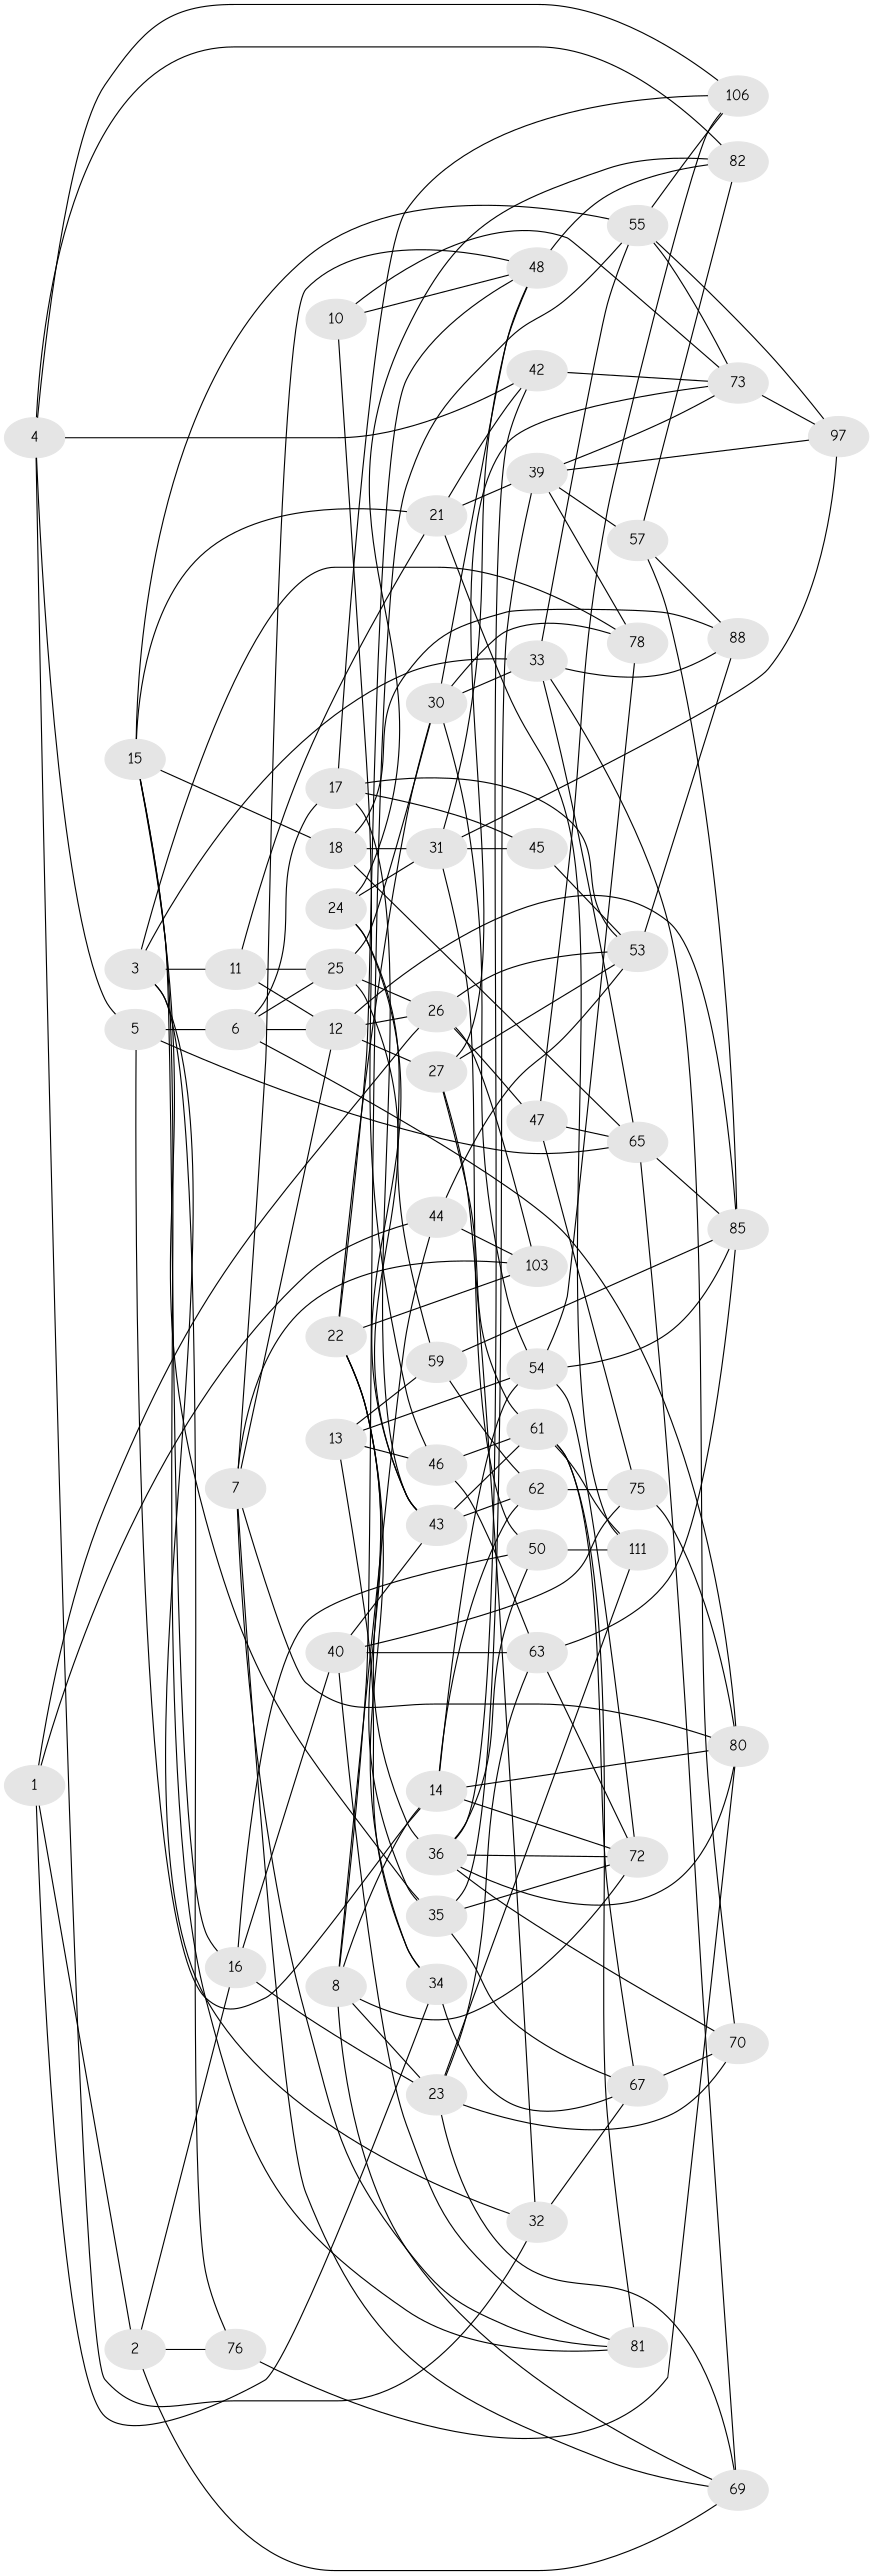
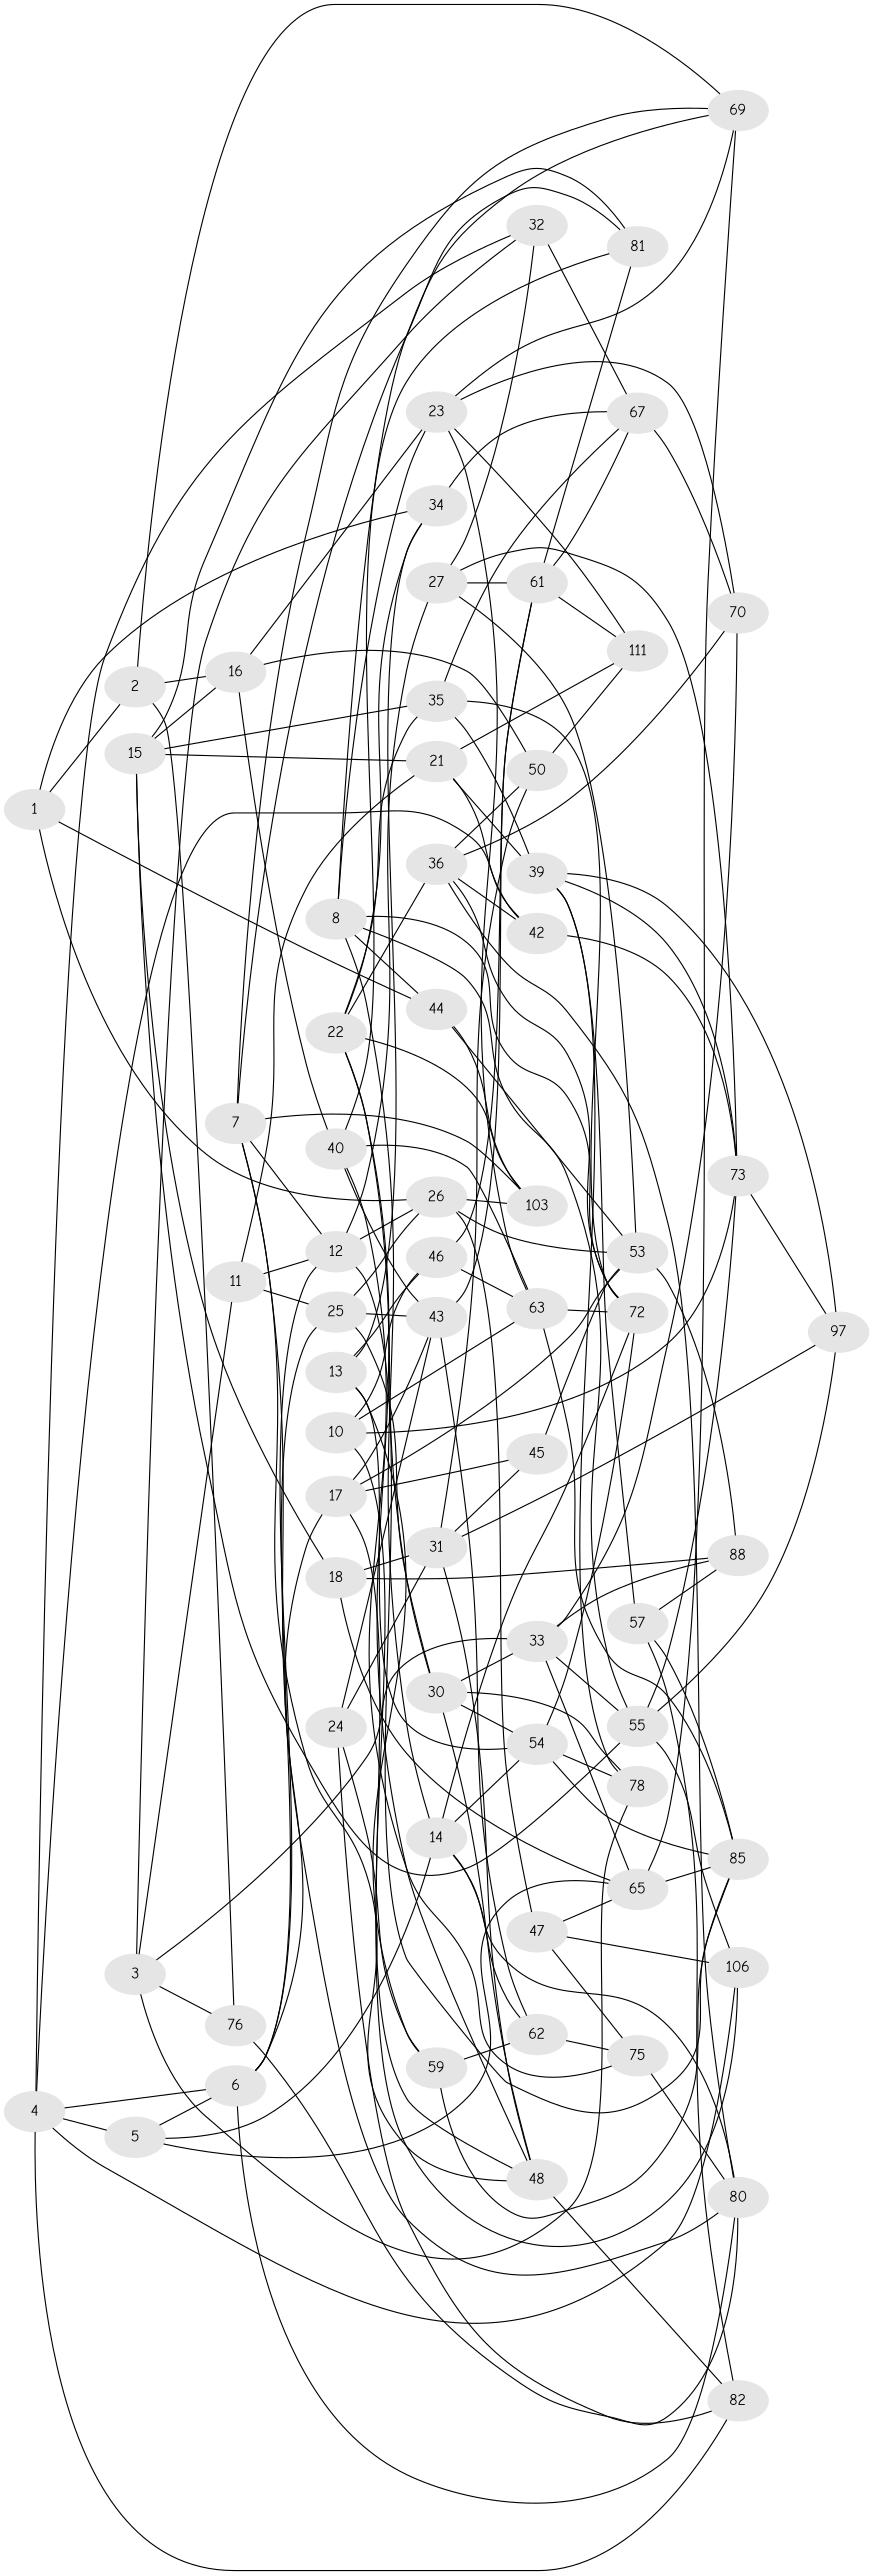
edge "63" -- "10": added
edge "6" -- "4": added
